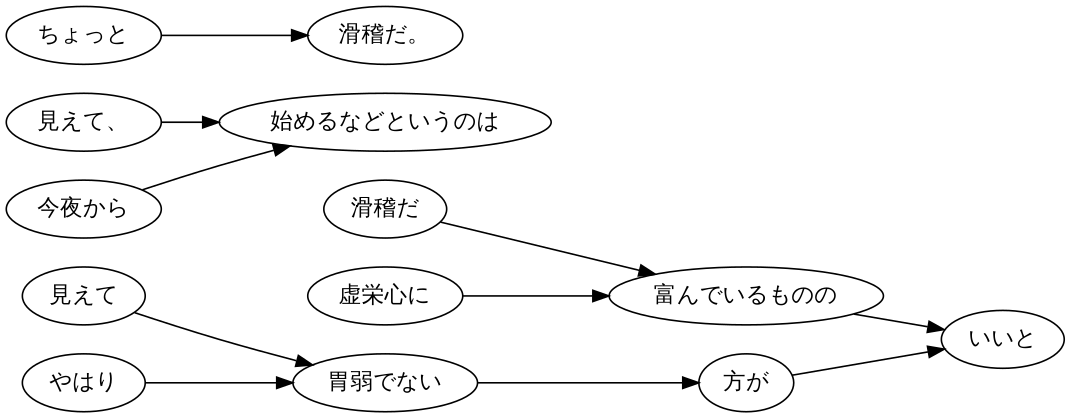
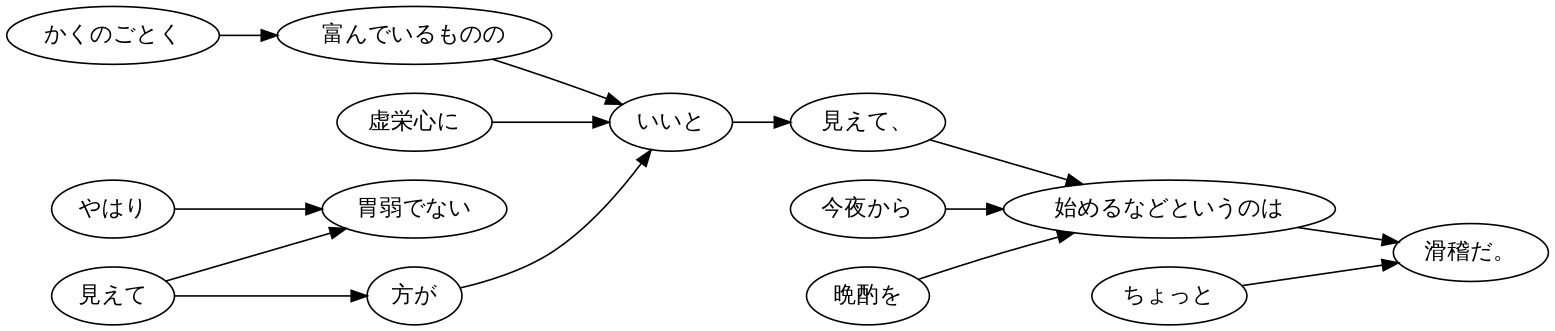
edge "いいと" -> "見えて、": added
node "滑稽だ": label "滑稽だ" -> "かくのごとく"
edge "始めるなどというのは" -> "滑稽だ。": added
edge "虚栄心に" -> "富んでいるものの": now "虚栄心に" -> "いいと"
node "晩酌を": added
edge "胃弱でない" -> "方が": now "見えて" -> "方が"
